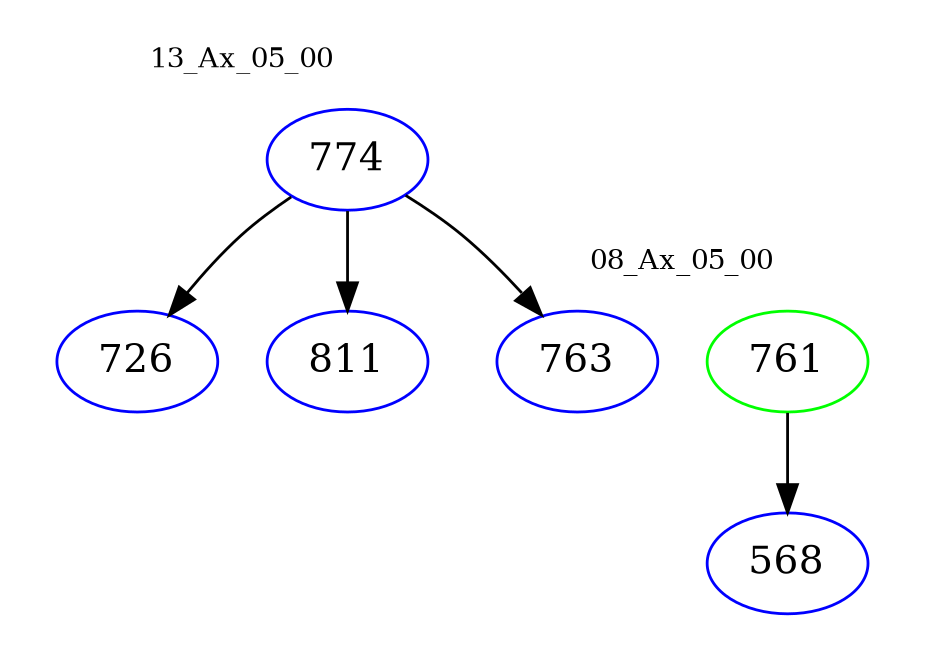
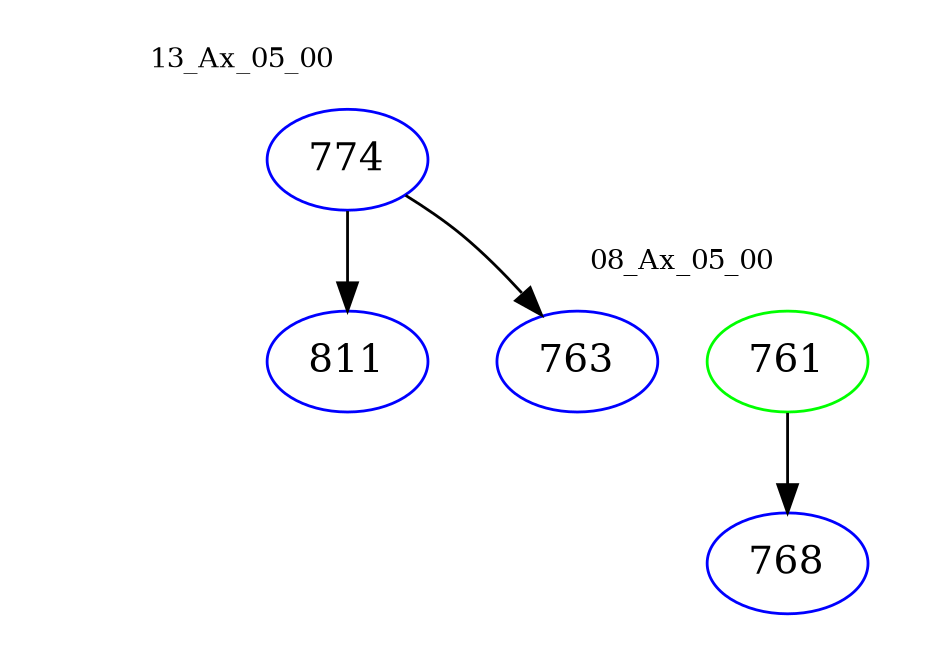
node "726": removed
node "568": label "568" -> "768"
